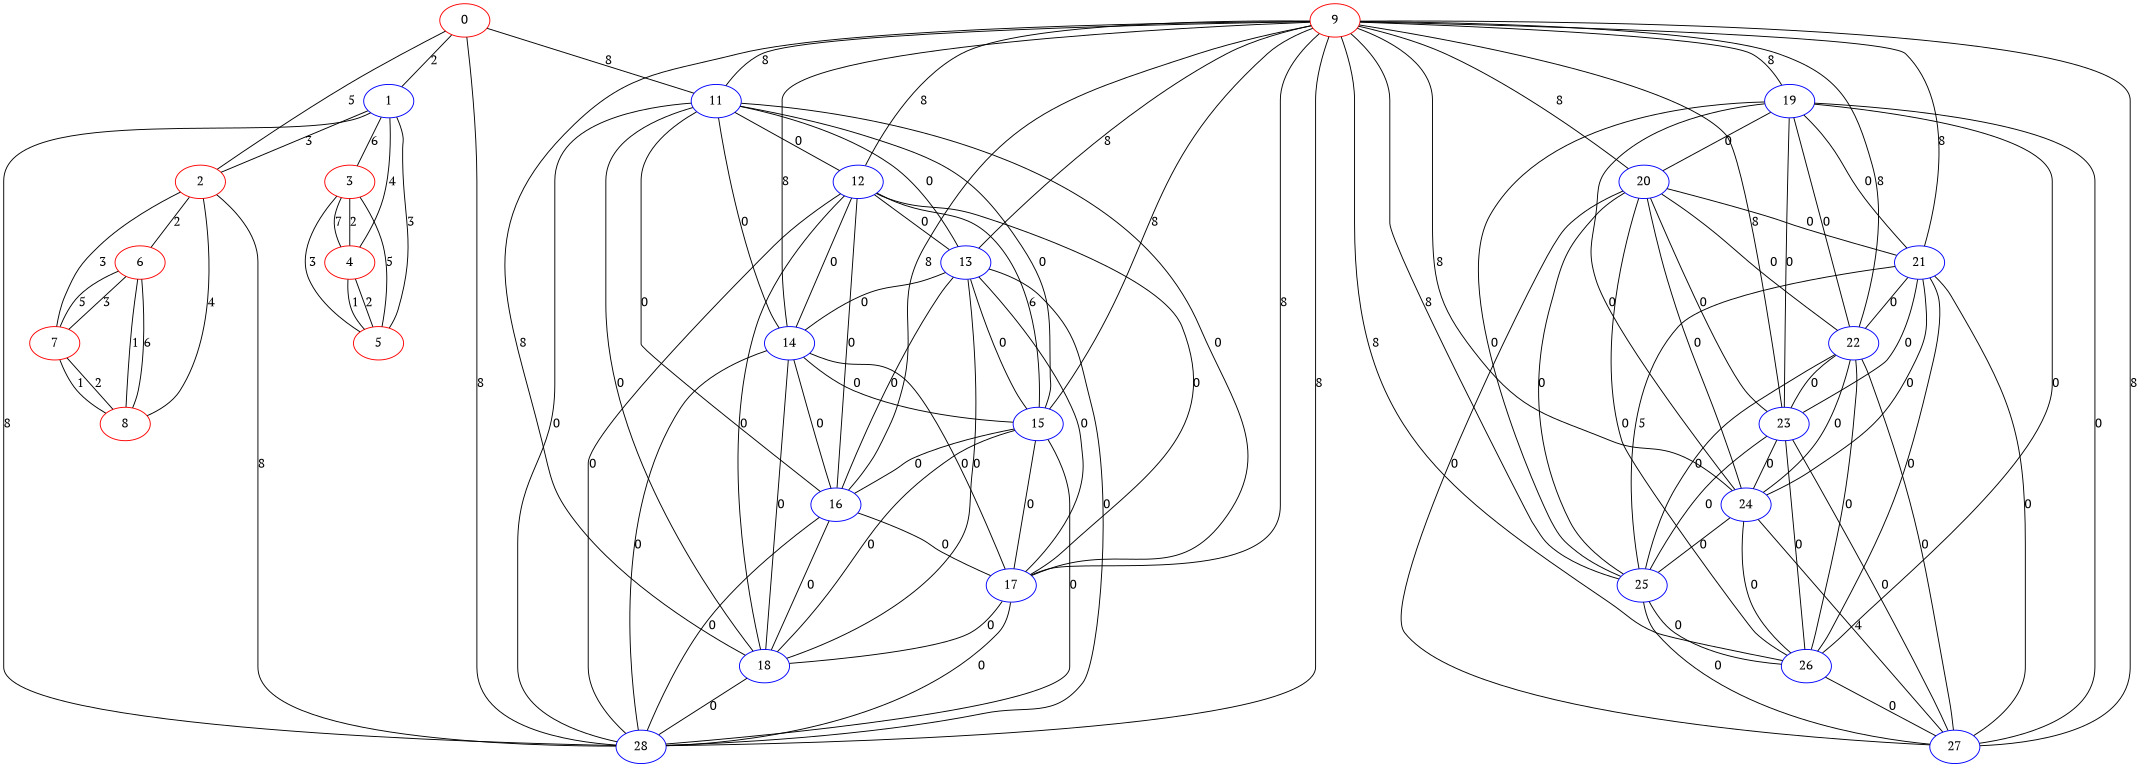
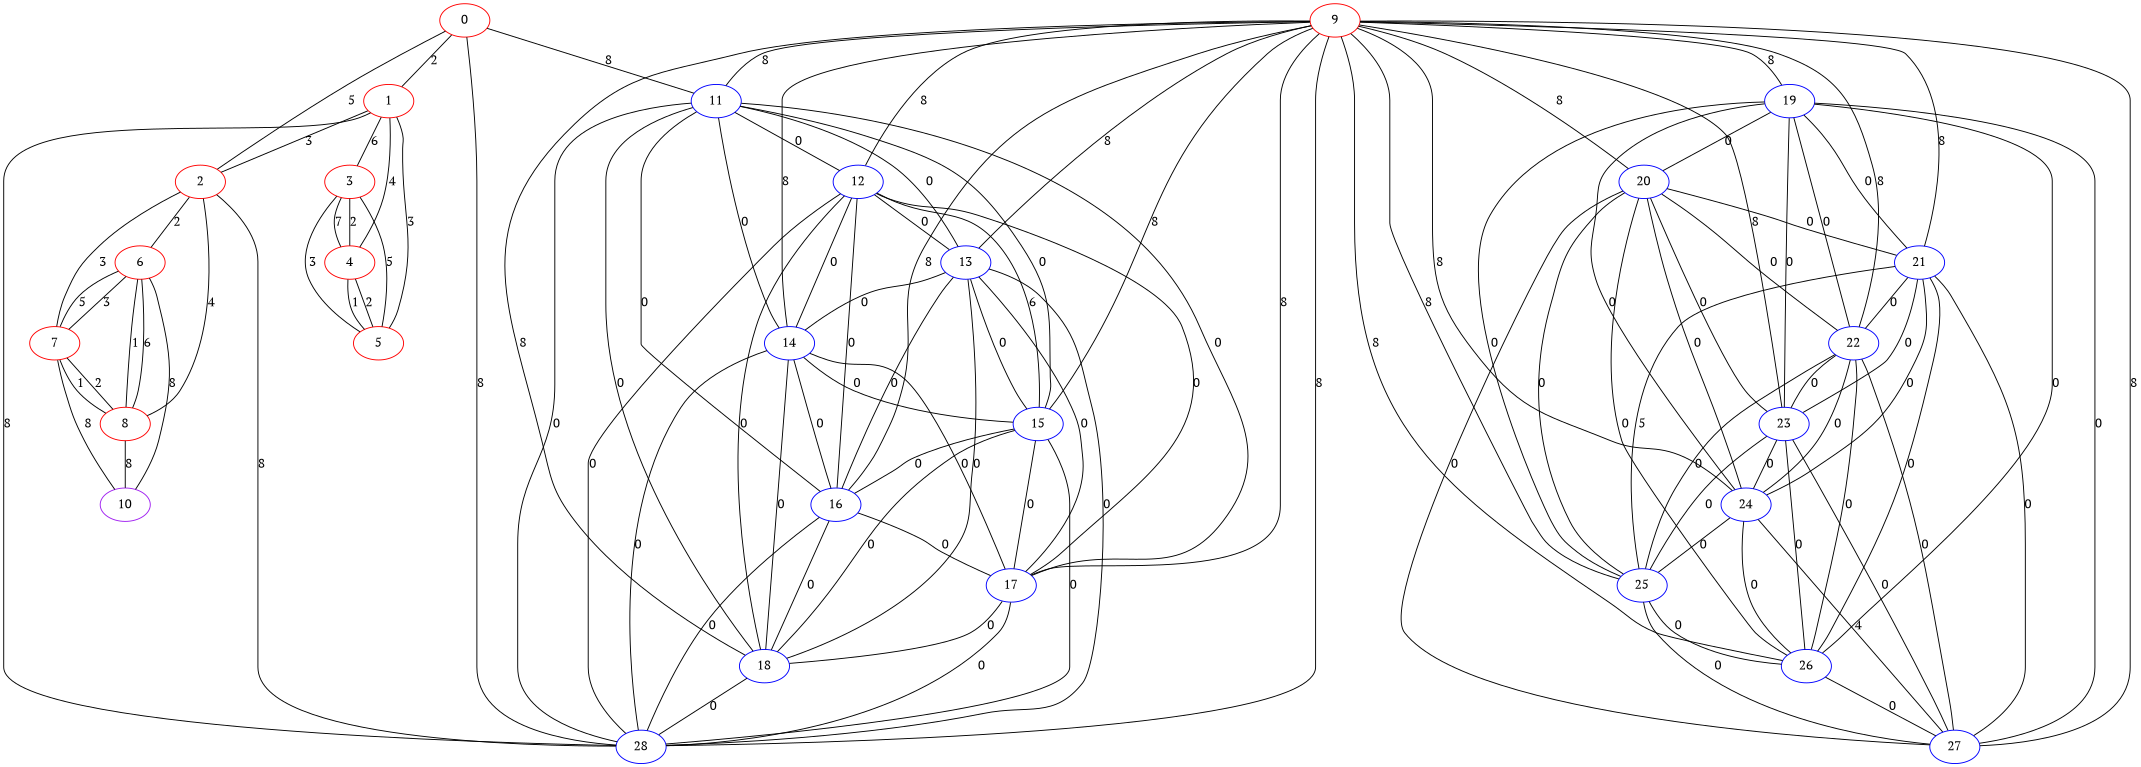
node "1": color blue -> red
node "10": added
